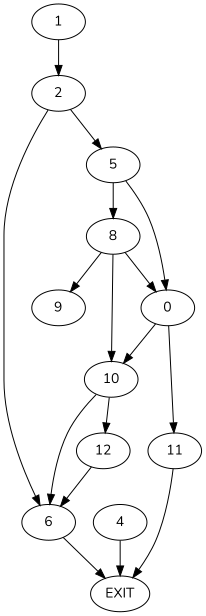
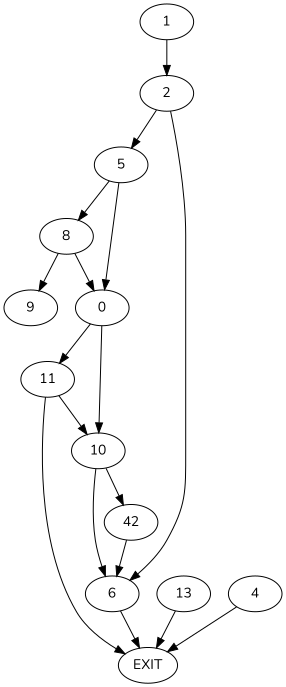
edge "8" -> "10": now "11" -> "10"
node "12": label "12" -> "42"
node "13": added
